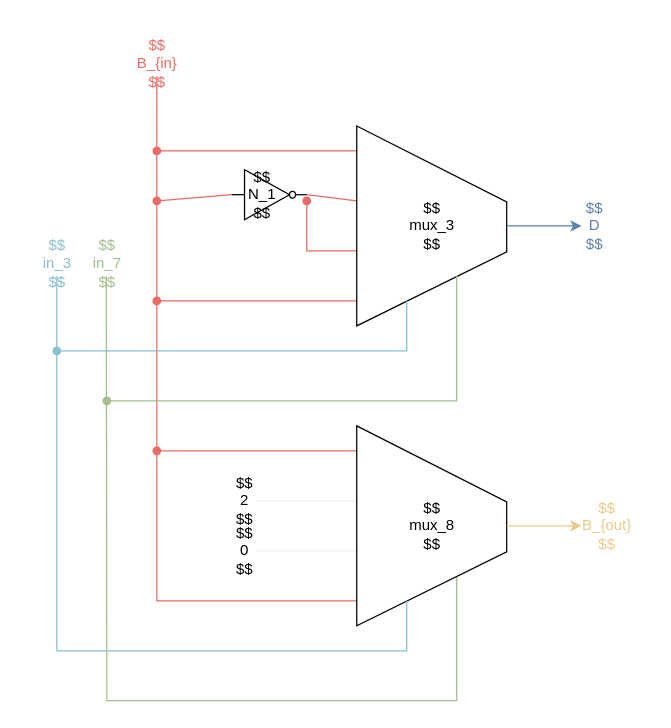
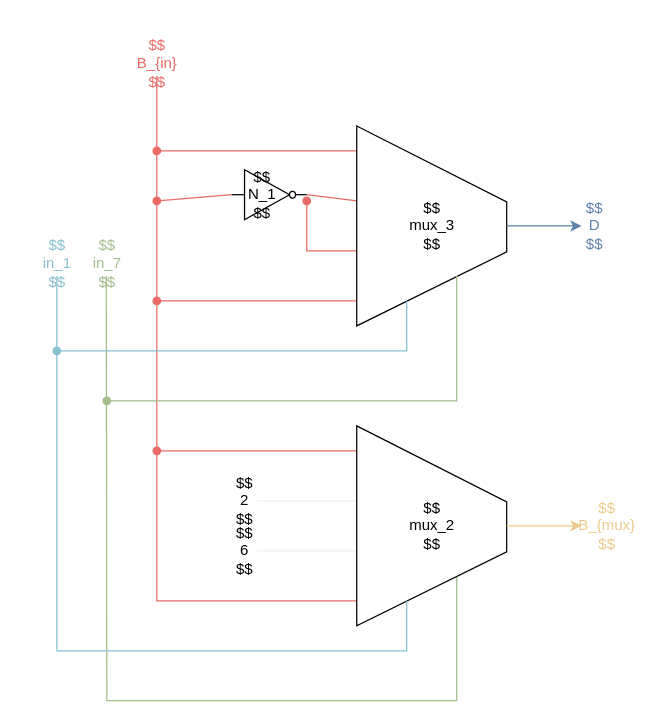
node "$$ in_3 $$": label "$$ in_3 $$" -> "$$ in_1 $$"
node "$$ mux_8 $$": label "$$ mux_8 $$" -> "$$ mux_2 $$"
node "$$ B_{out} $$": label "$$ B_{out} $$" -> "$$ B_{mux} $$"
node "$$ 0 $$": label "$$ 0 $$" -> "$$ 6 $$"
